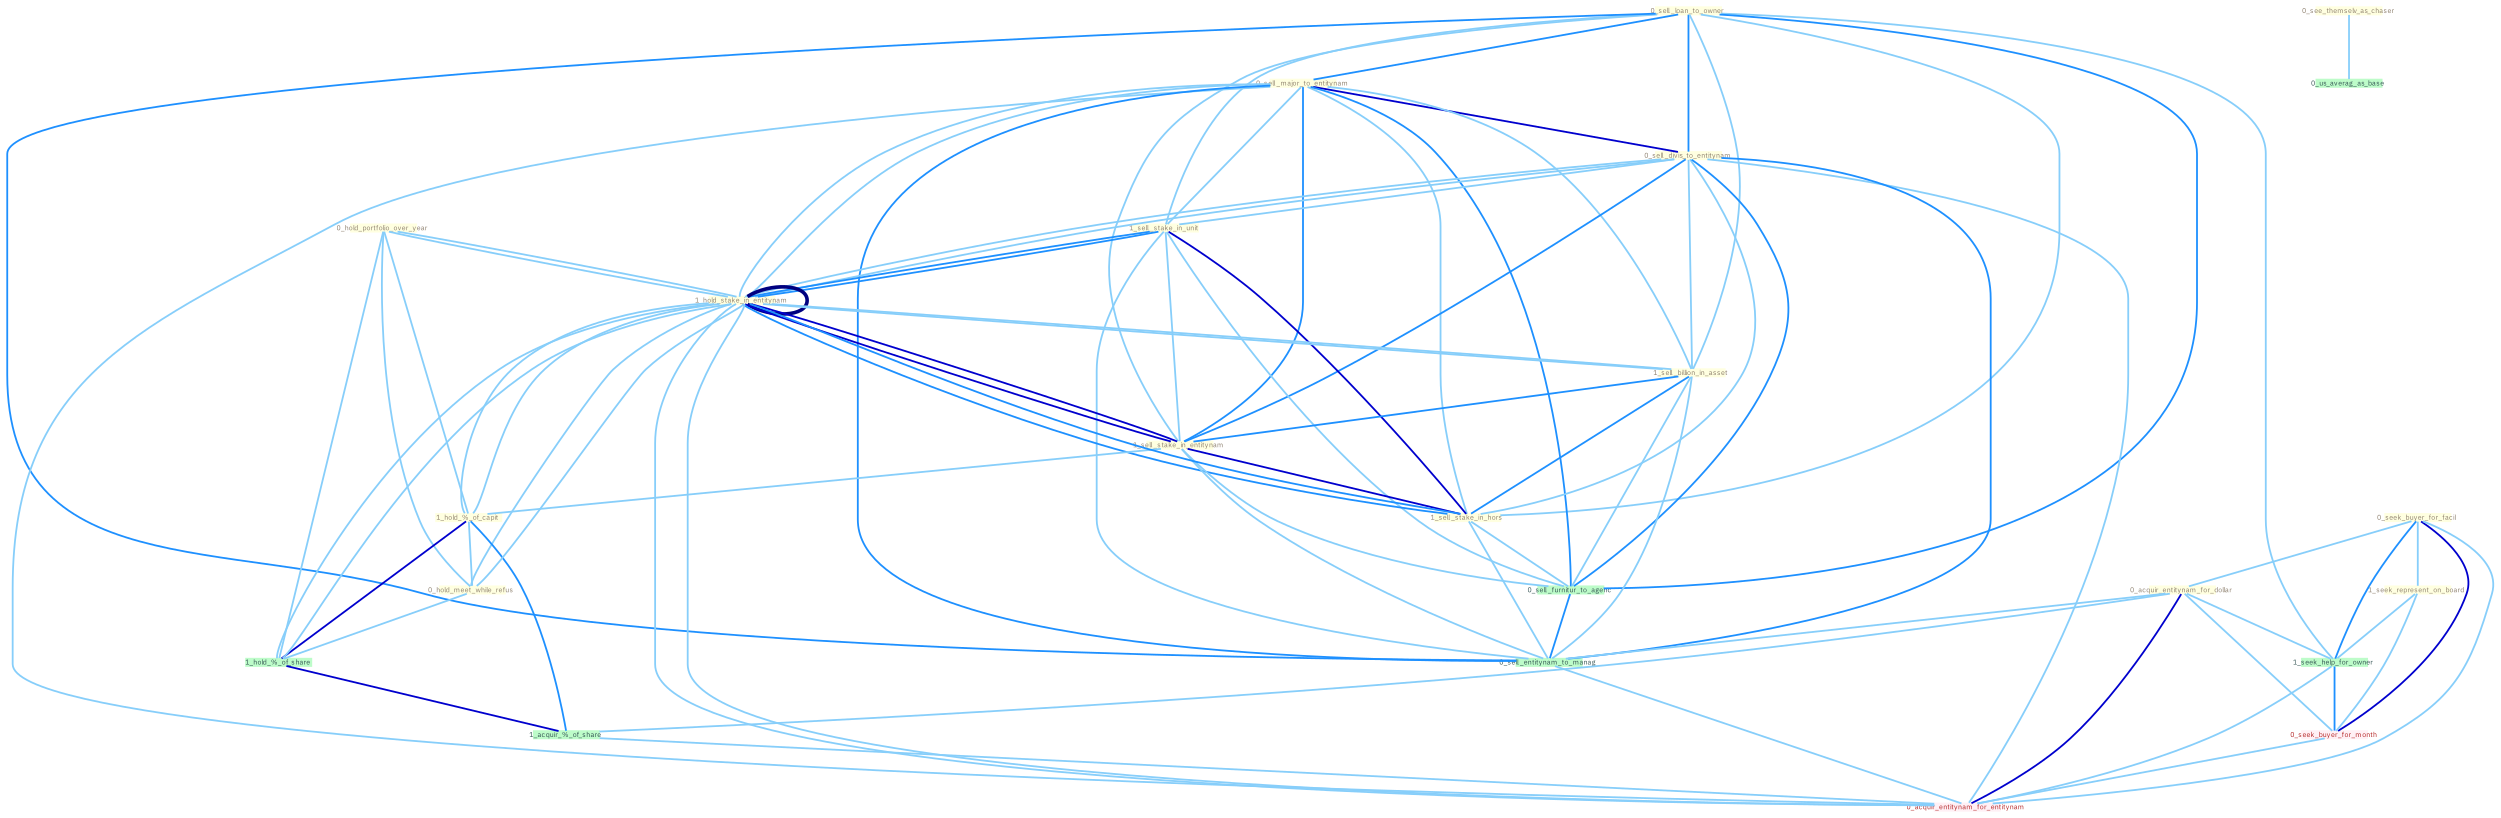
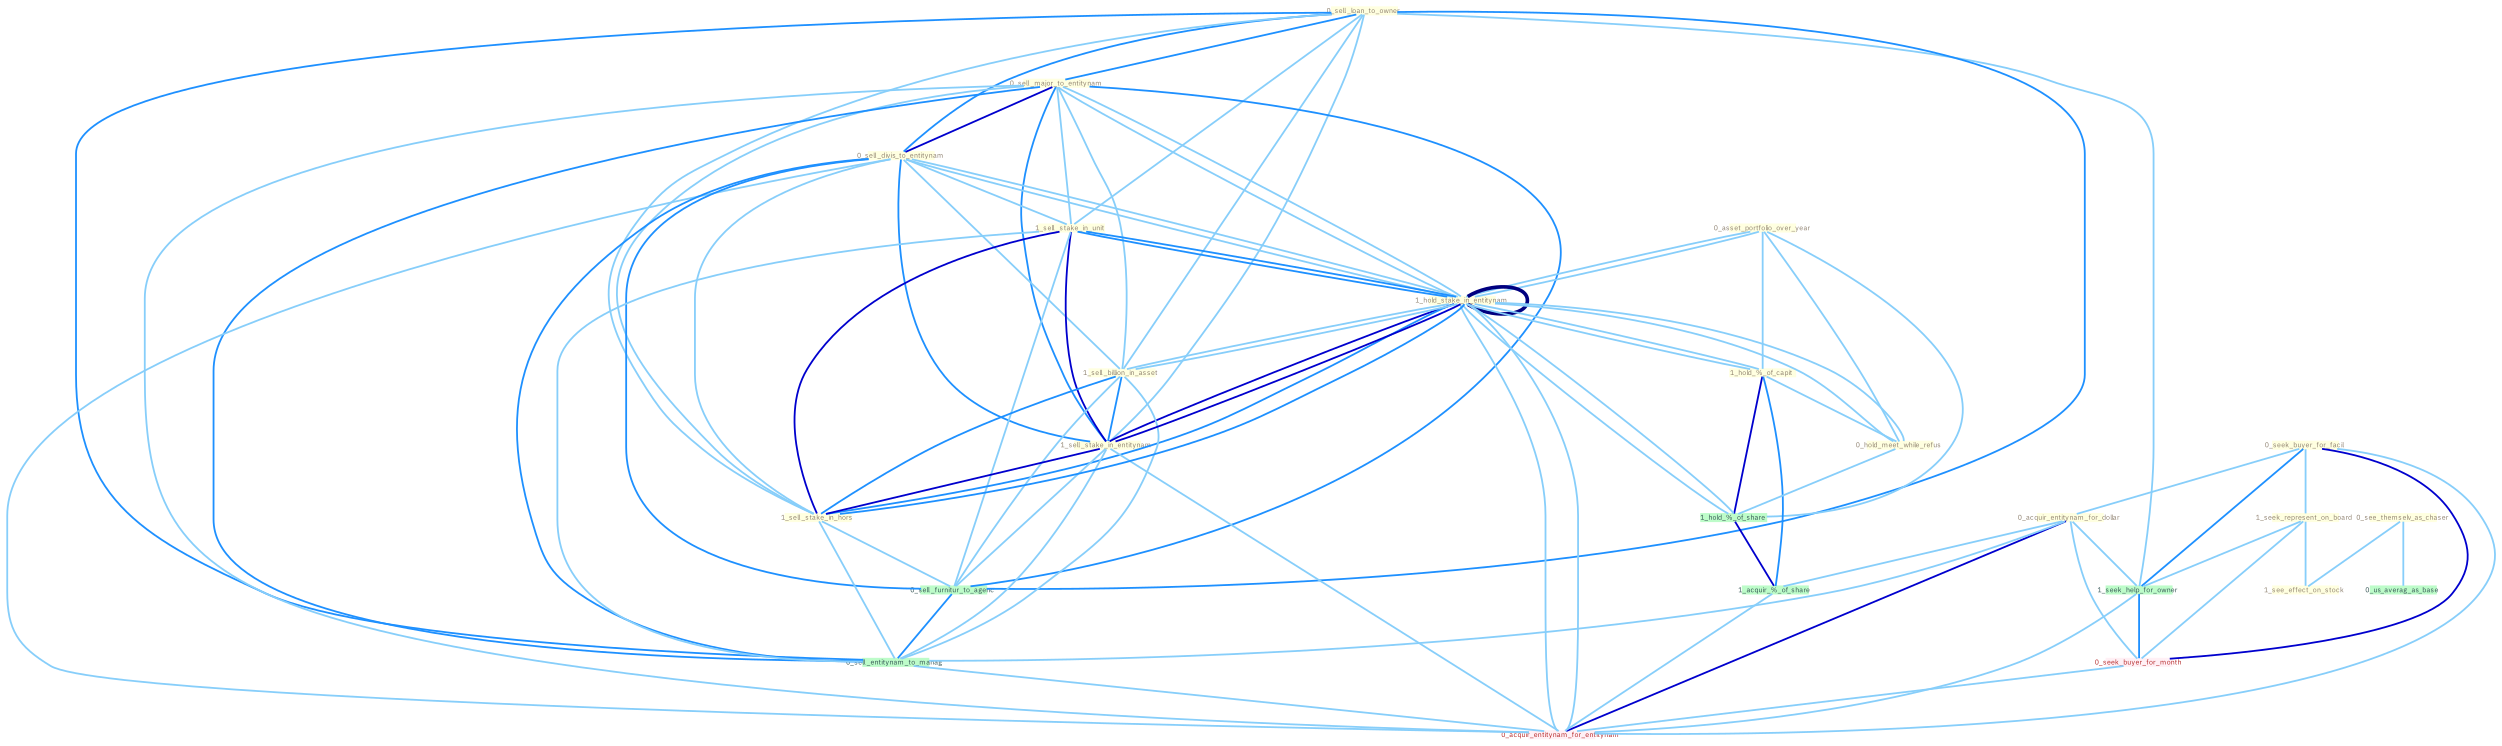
node "0_hold_portfolio_over_year": label "0_hold_portfolio_over_year" -> "0_asset_portfolio_over_year"
edge "1_sell_stake_in_unit" -- "1_sell_stake_in_entitynam": color #87cefa -> #0000cd
edge "1_sell_stake_in_entitynam" -- "1_hold_%_of_capit": now "1_sell_stake_in_entitynam" -- "0_acquir_entitynam_for_entitynam"
node "1_see_effect_on_stock": added
